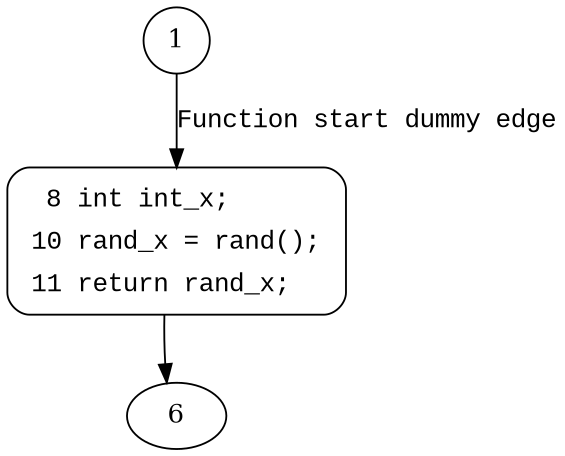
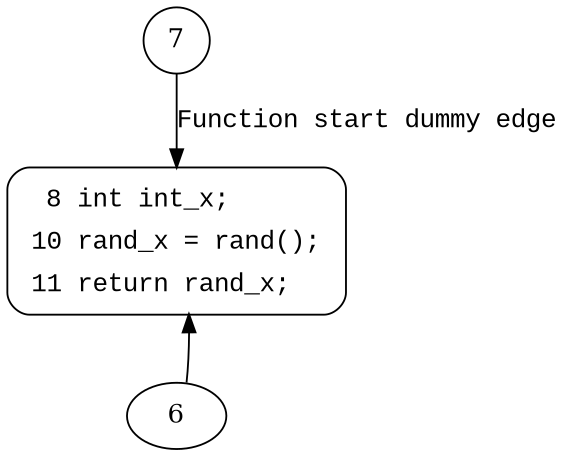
node "1": label "1" -> "7"
edge "8" -> "6": reversed
